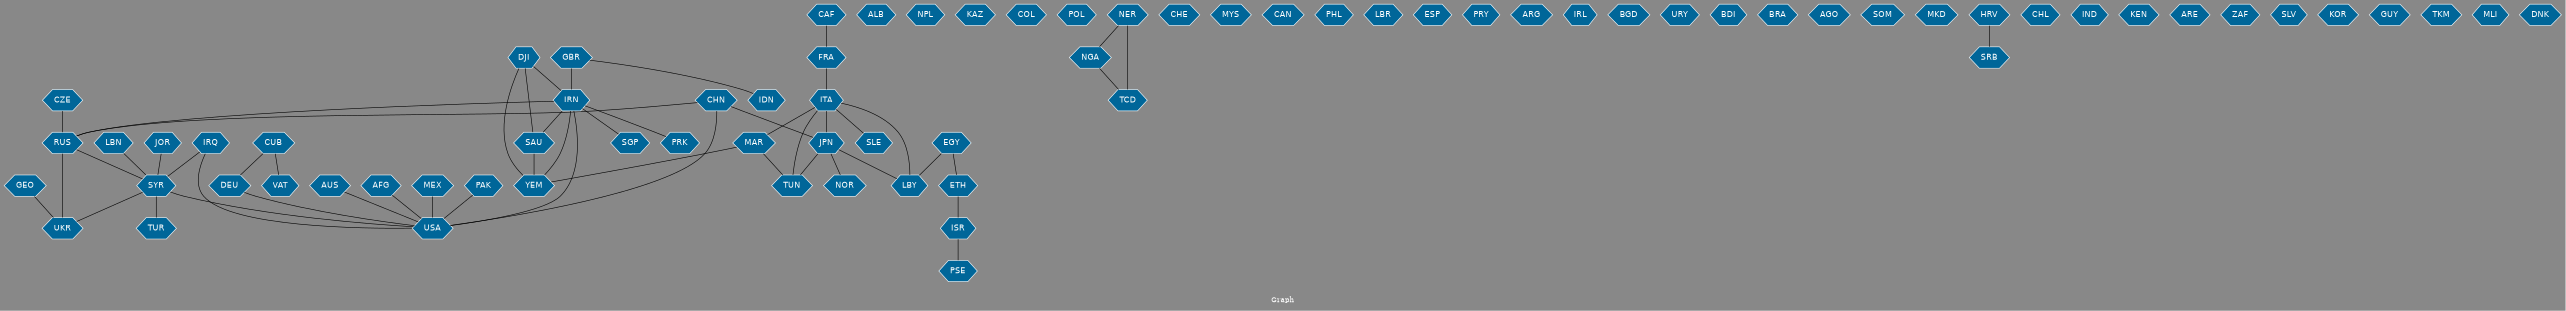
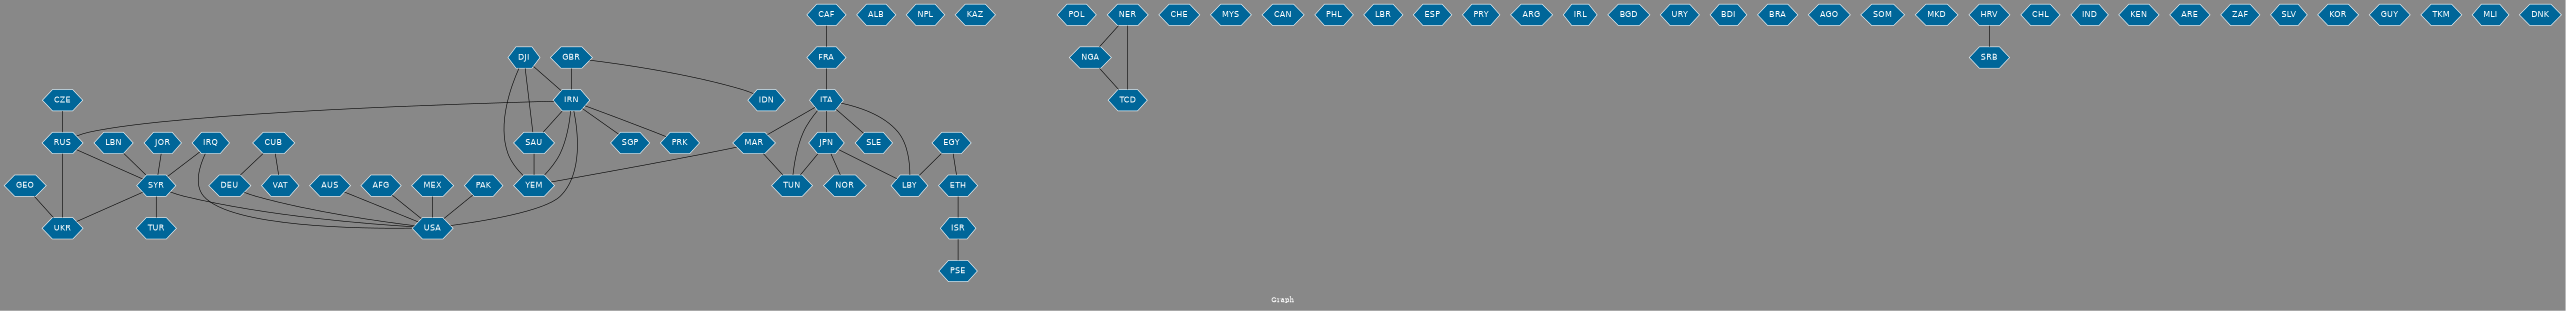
node "COL": removed
node "CHN": removed
